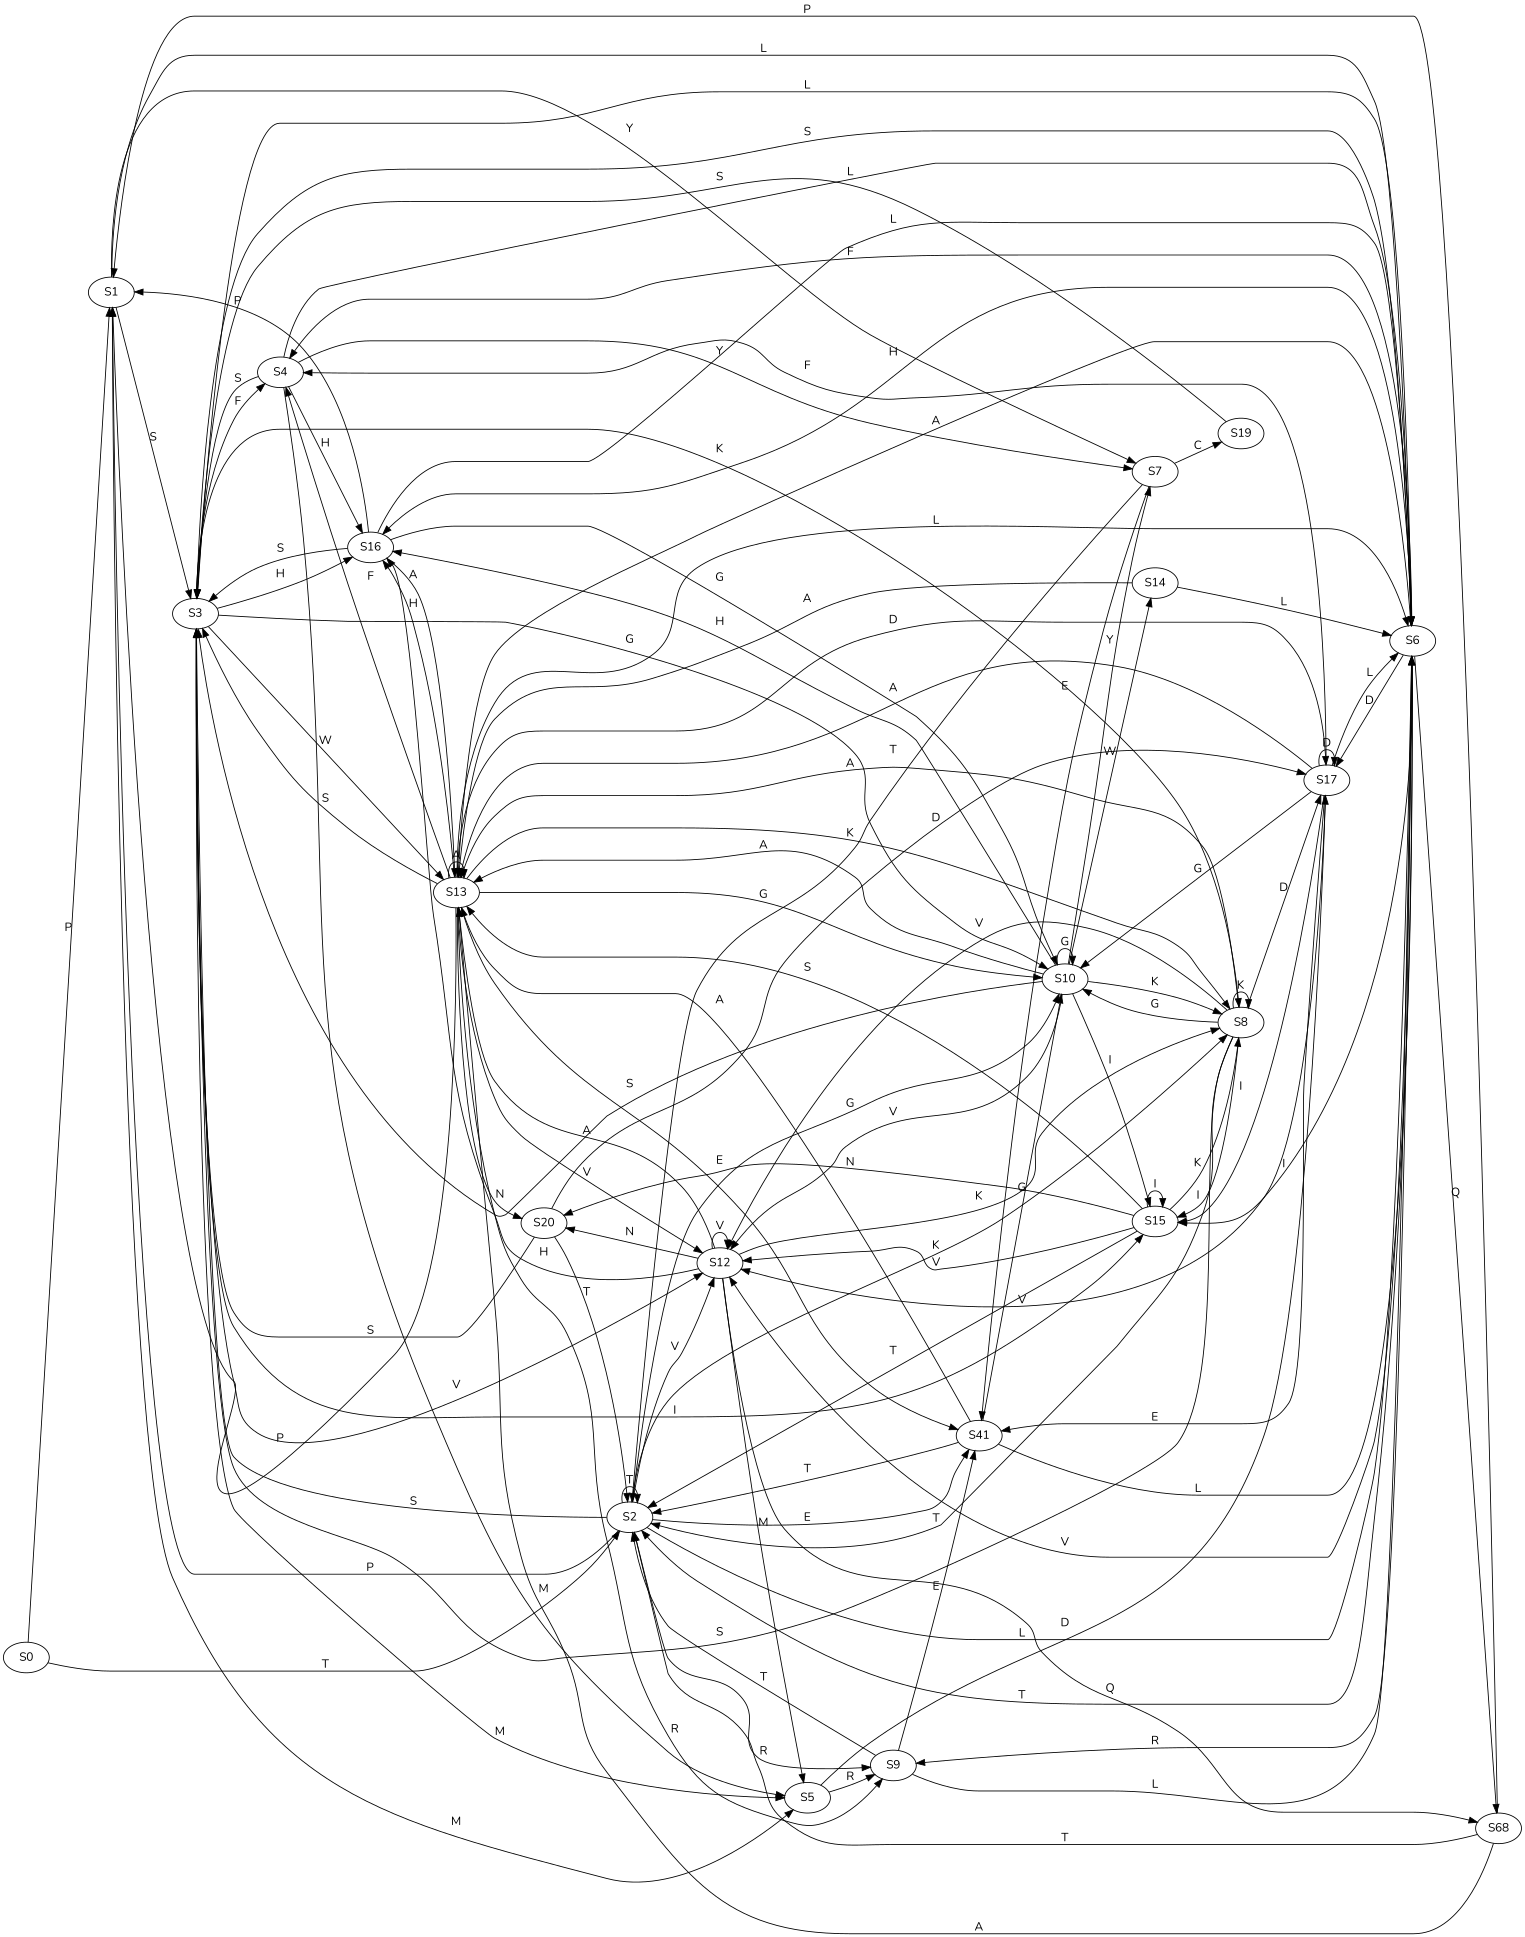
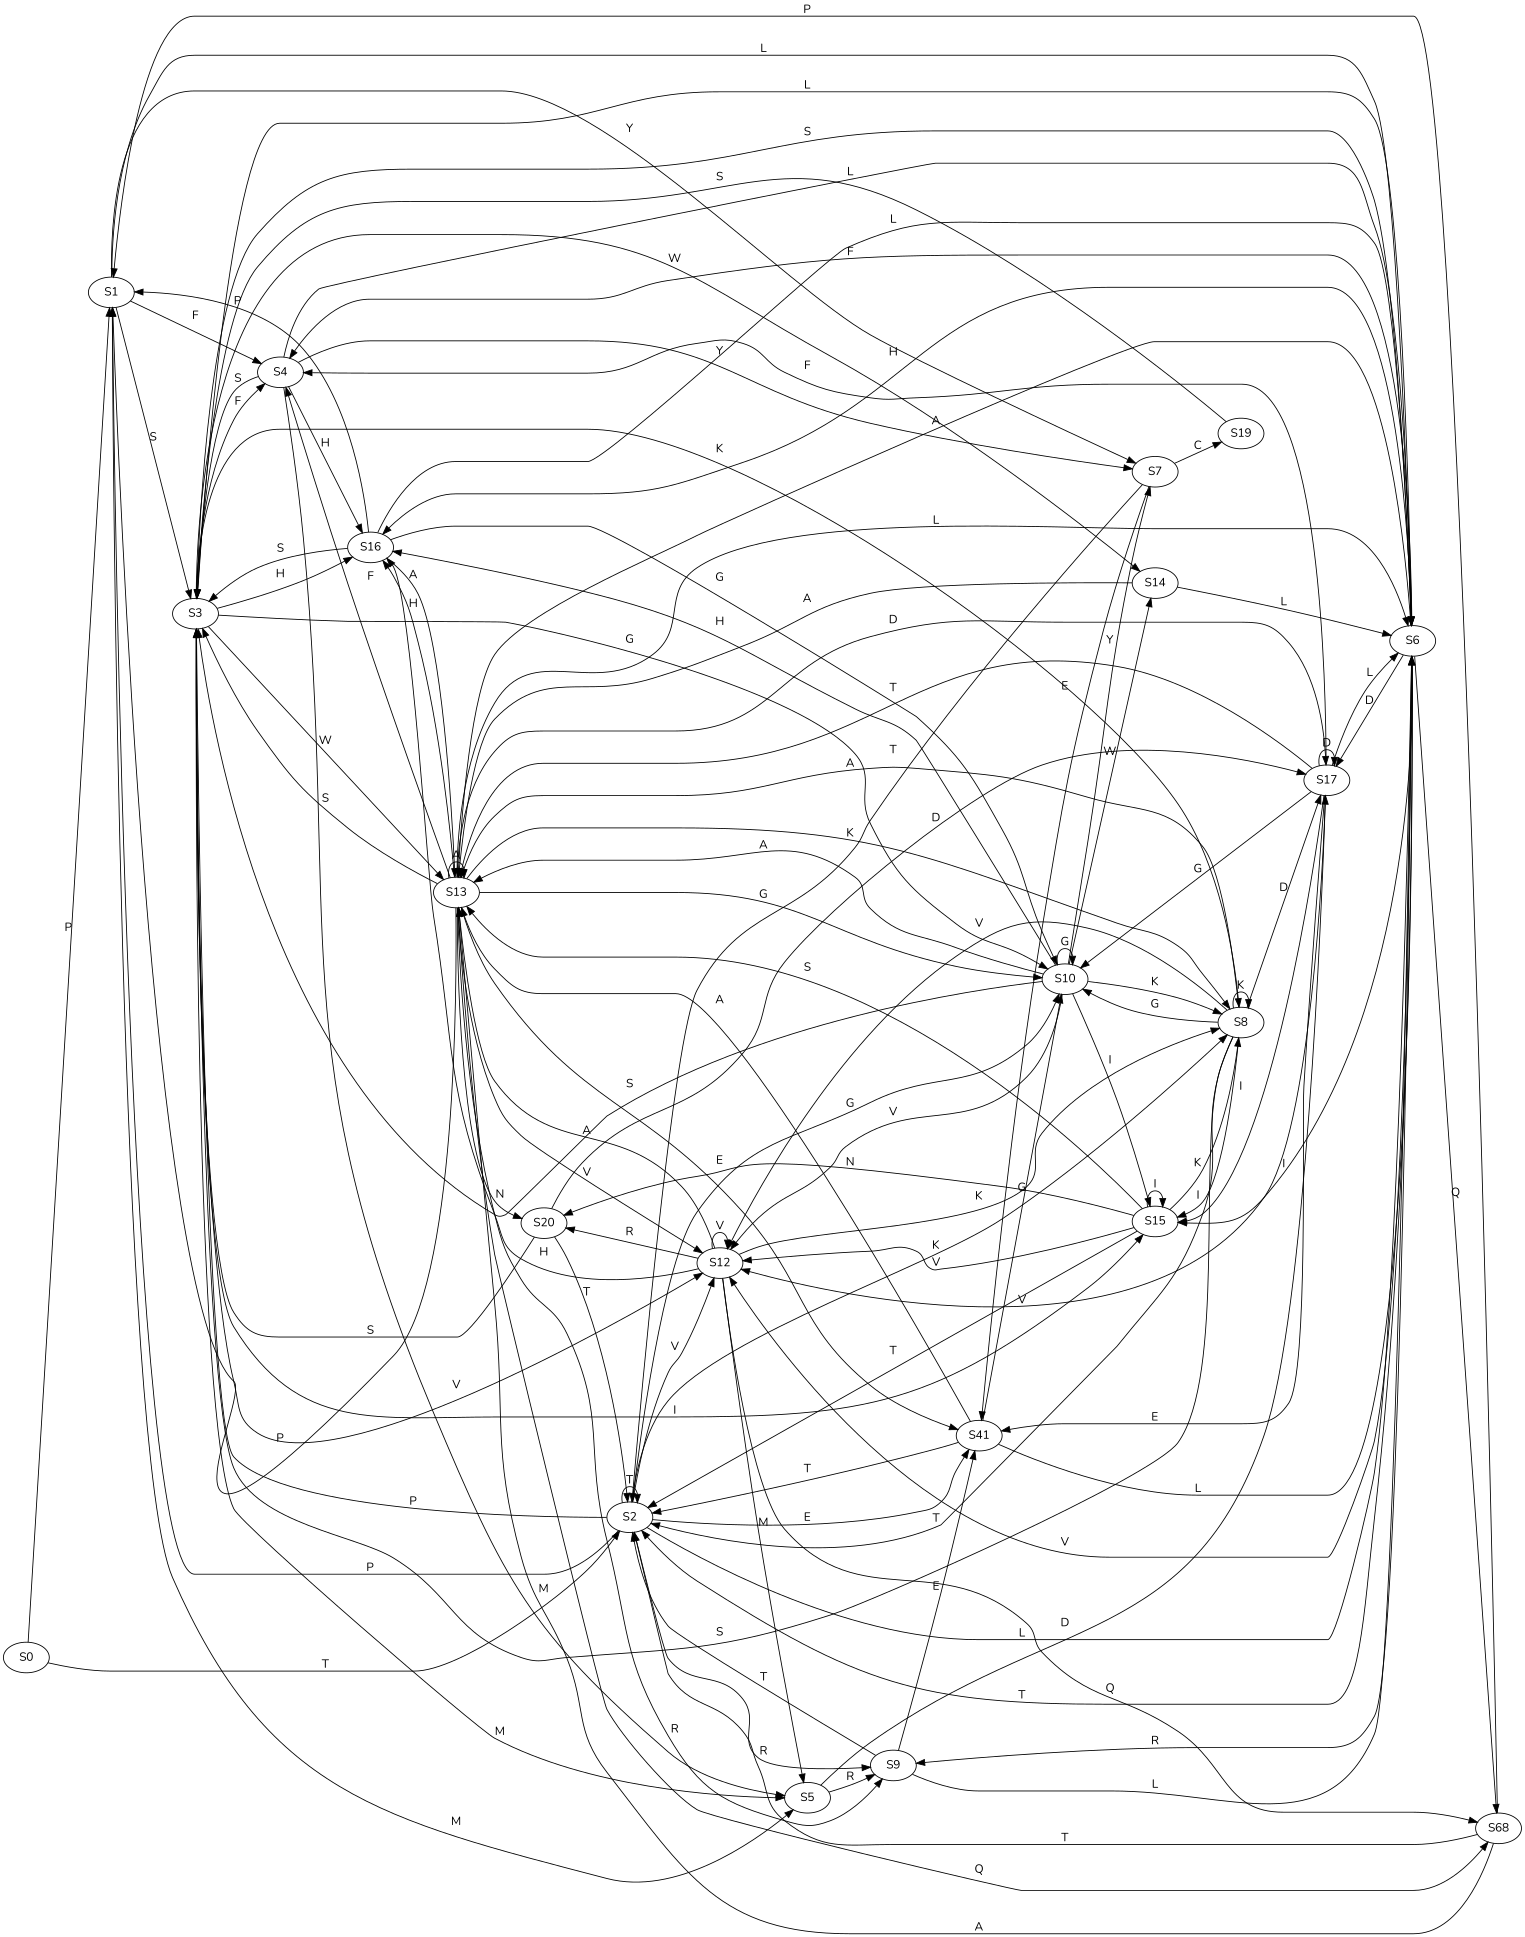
edge "S3" -> "S14": added, label "W"
edge "S1" -> "S4": added, label "F"
edge "S17" -> "S13": label "A" -> "T"
edge "S12" -> "S20": label "N" -> "R"
edge "S2" -> "S3": label "S" -> "P"
edge "S13" -> "S68": added, label "Q"
